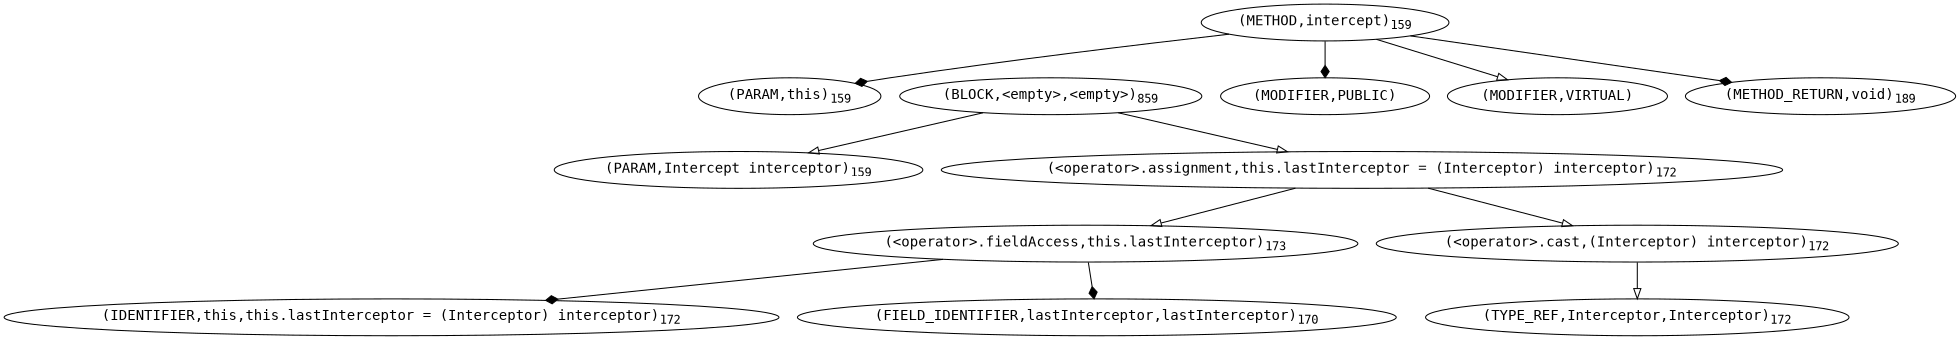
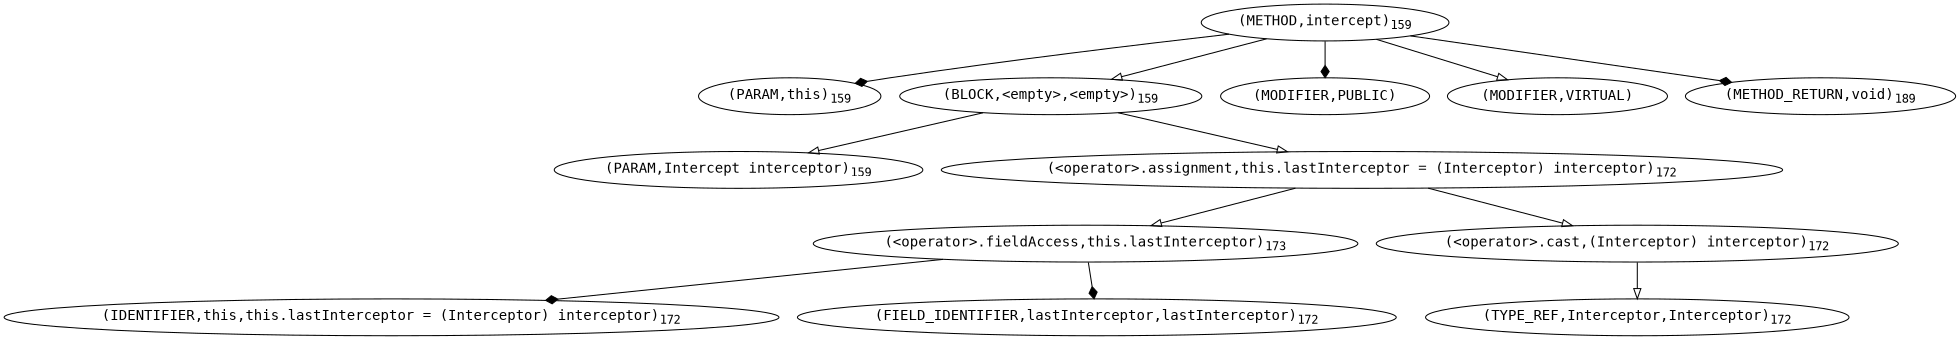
edge "(METHOD,intercept)" -> "(BLOCK,<empty>,<empty>)": added
node "(BLOCK,<empty>,<empty>)": text "859" -> "159"
node "(FIELD_IDENTIFIER,lastInterceptor,lastInterceptor)": text "170" -> "172"
